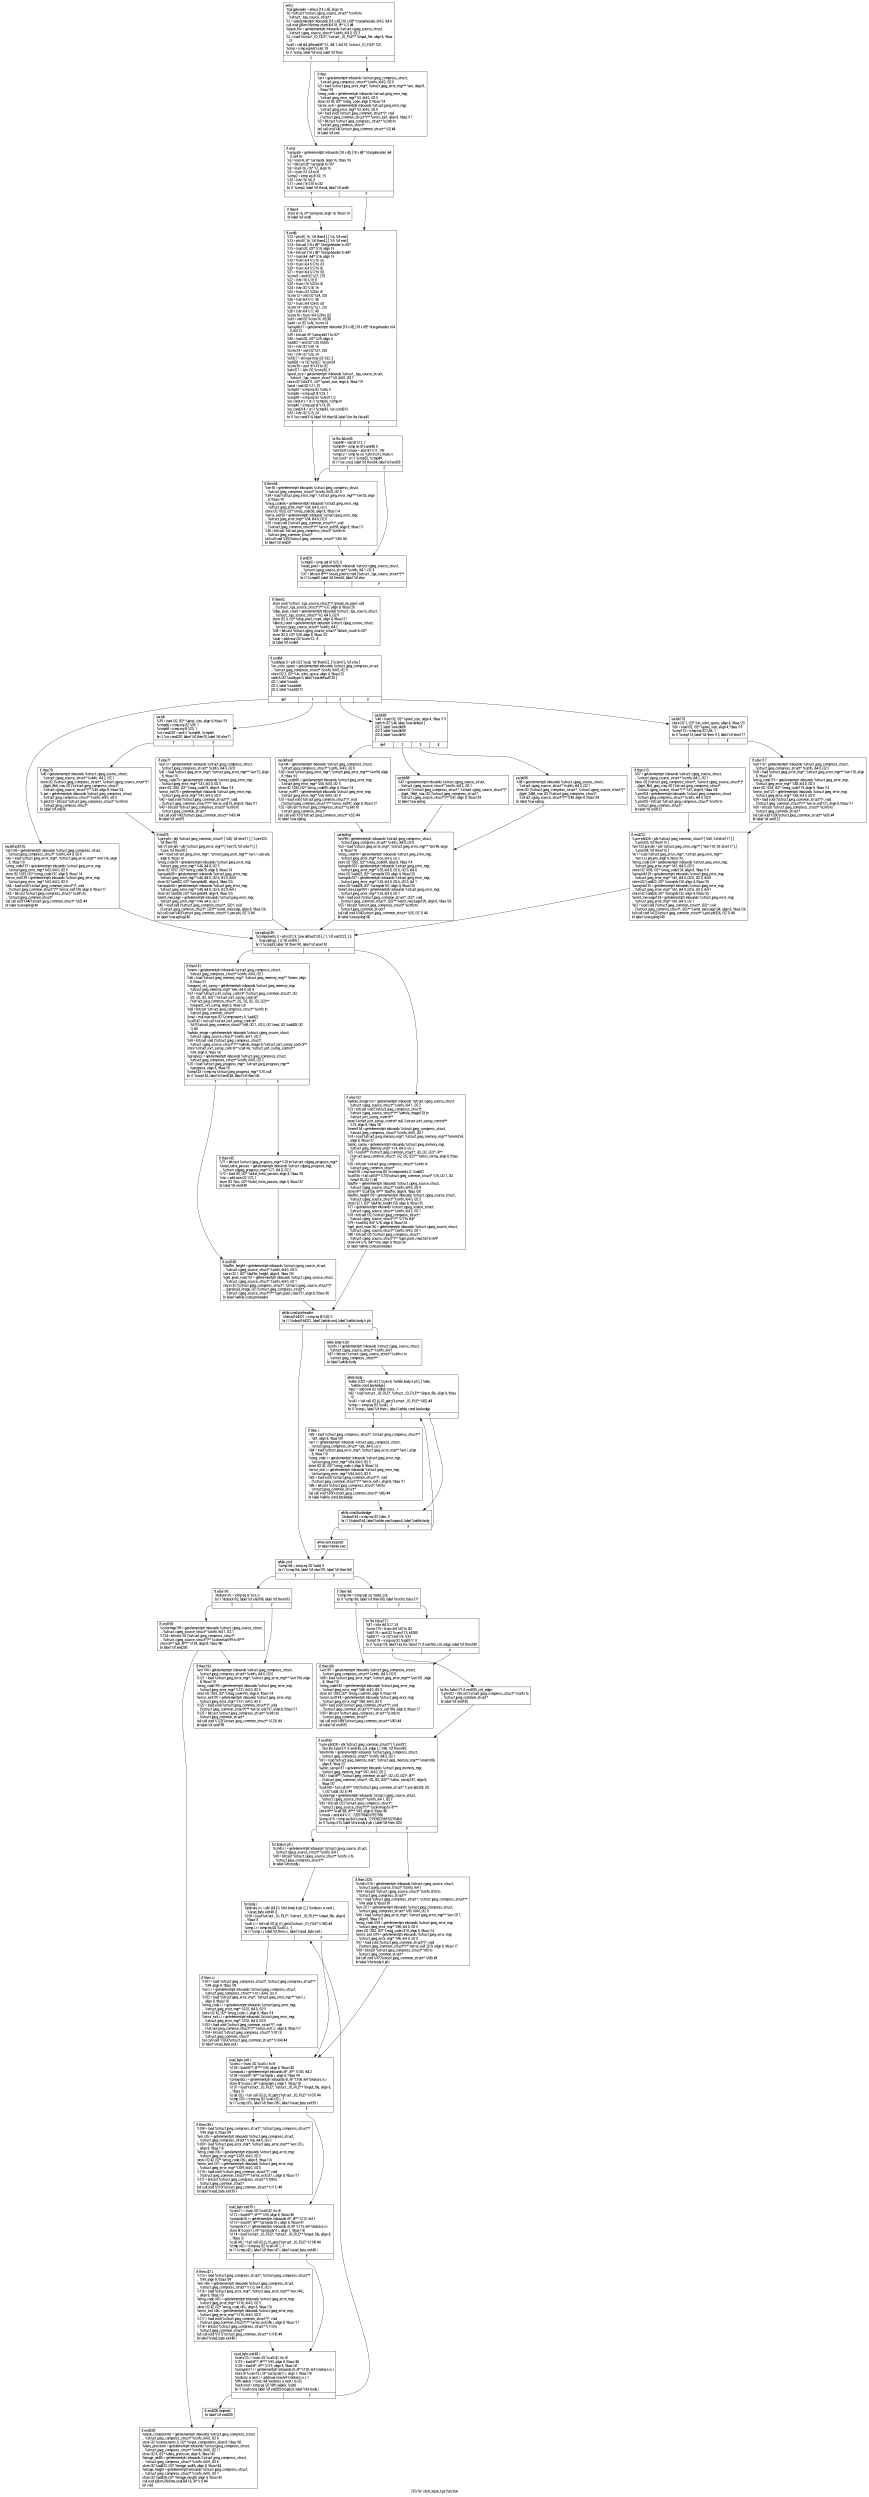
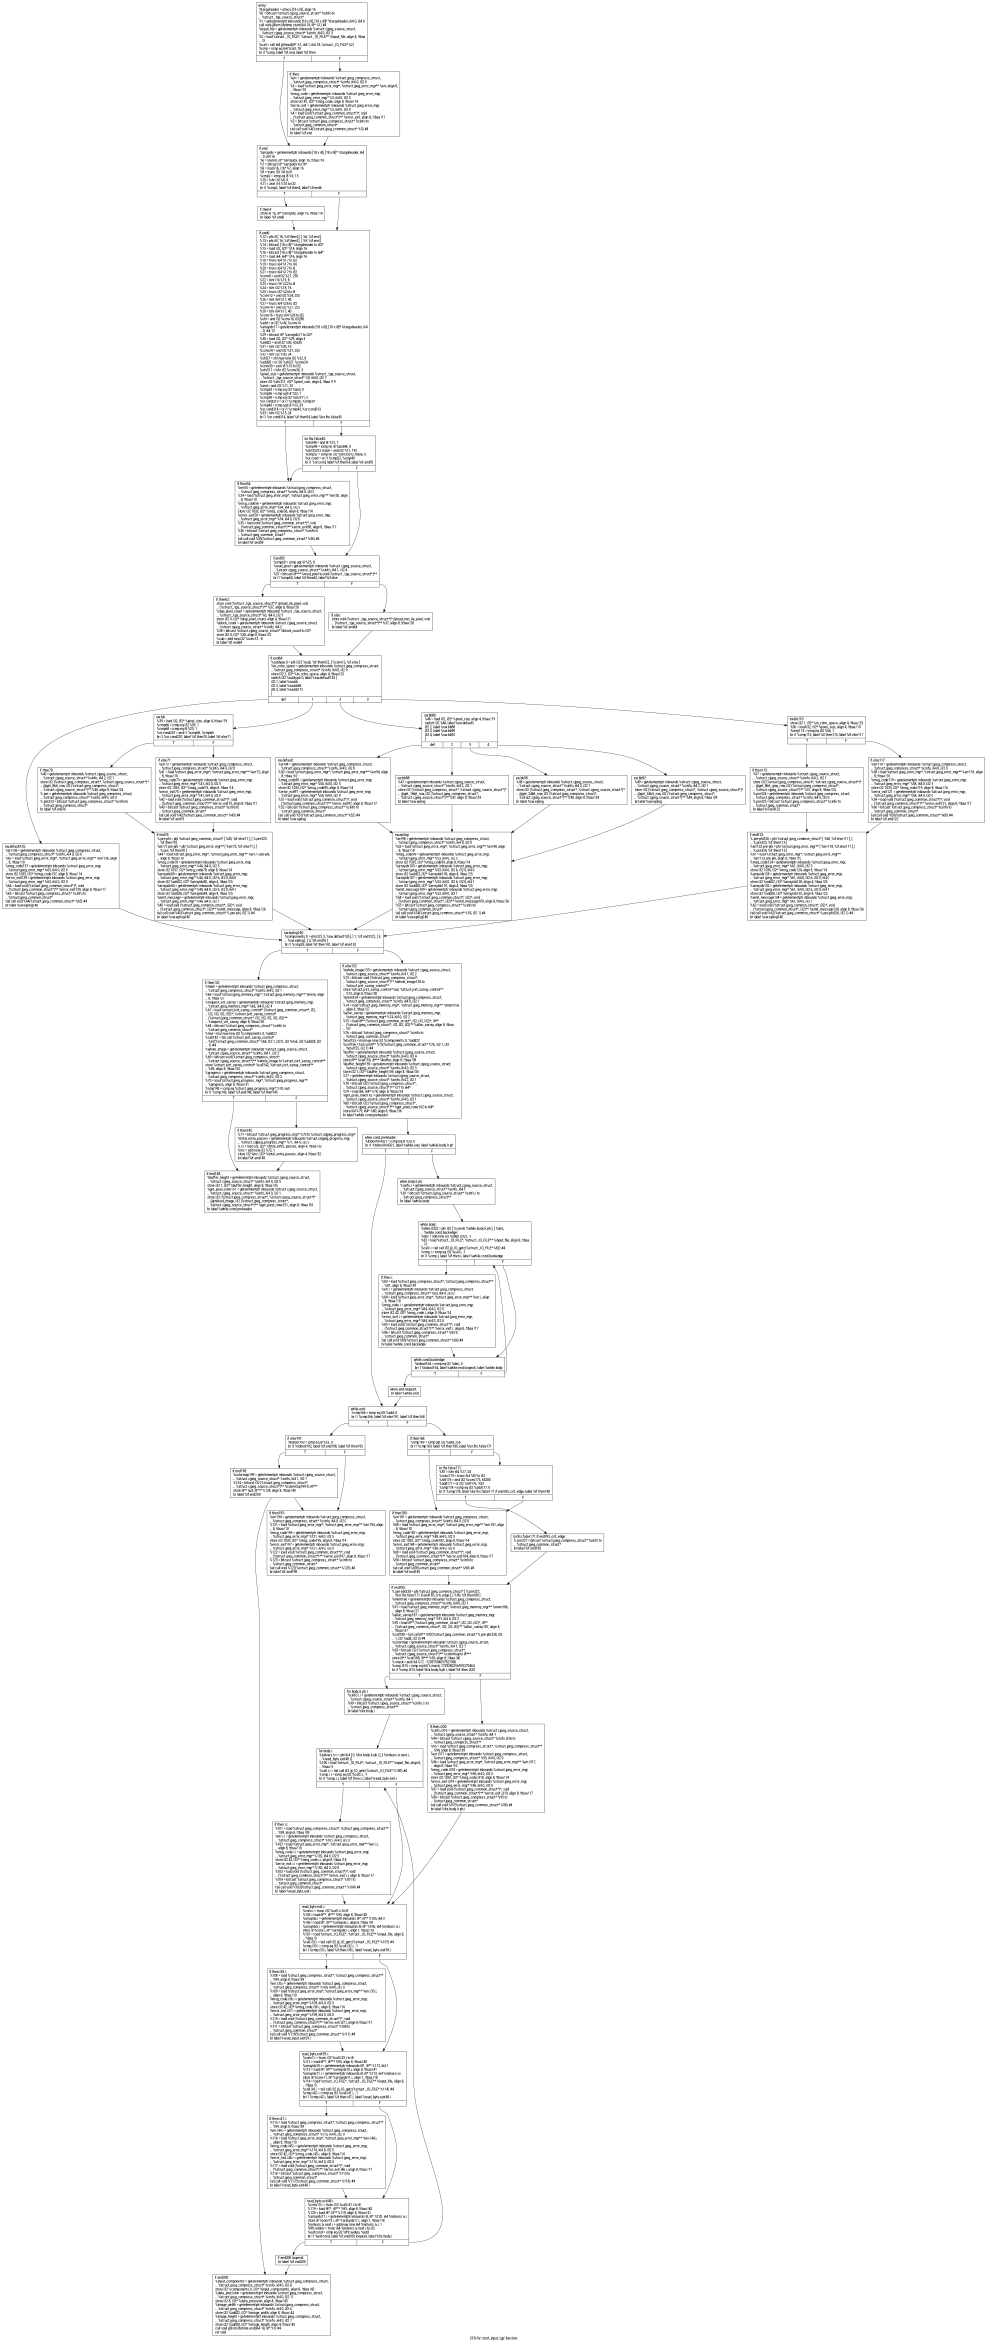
node "if.else:": added
node "if.end64:": text "i32 3, label %sw.bb110" -> "i42 3, label %sw.bb110"
node "sw.bb92:": added
edge "if.end148:" -> "while.cond.preheader:": removed
node "if.then.i38.i:": text "br label %read_byte.exit39.i" -> "br label %read_input.exit39.i"
